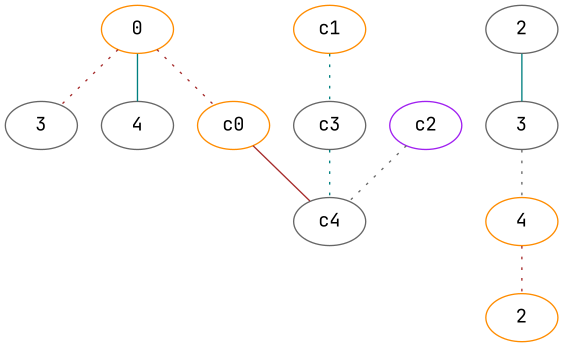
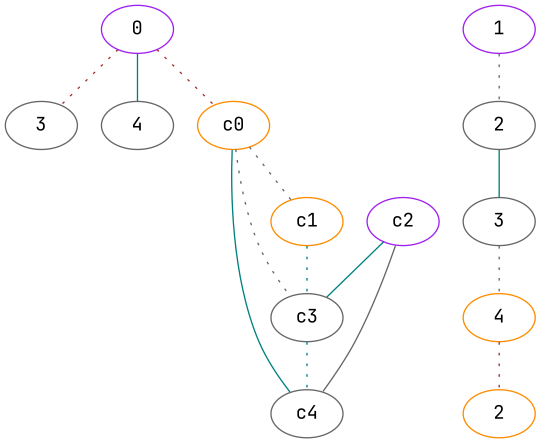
node "0": color darkorange -> purple
node "1": added
edge "c0" -- "c4": color brown -> teal
edge "c2" -- "c4": style dotted -> solid
edge "c0" -- "c1": added
edge "c0" -- "c3": added
edge "c2" -- "c3": added
